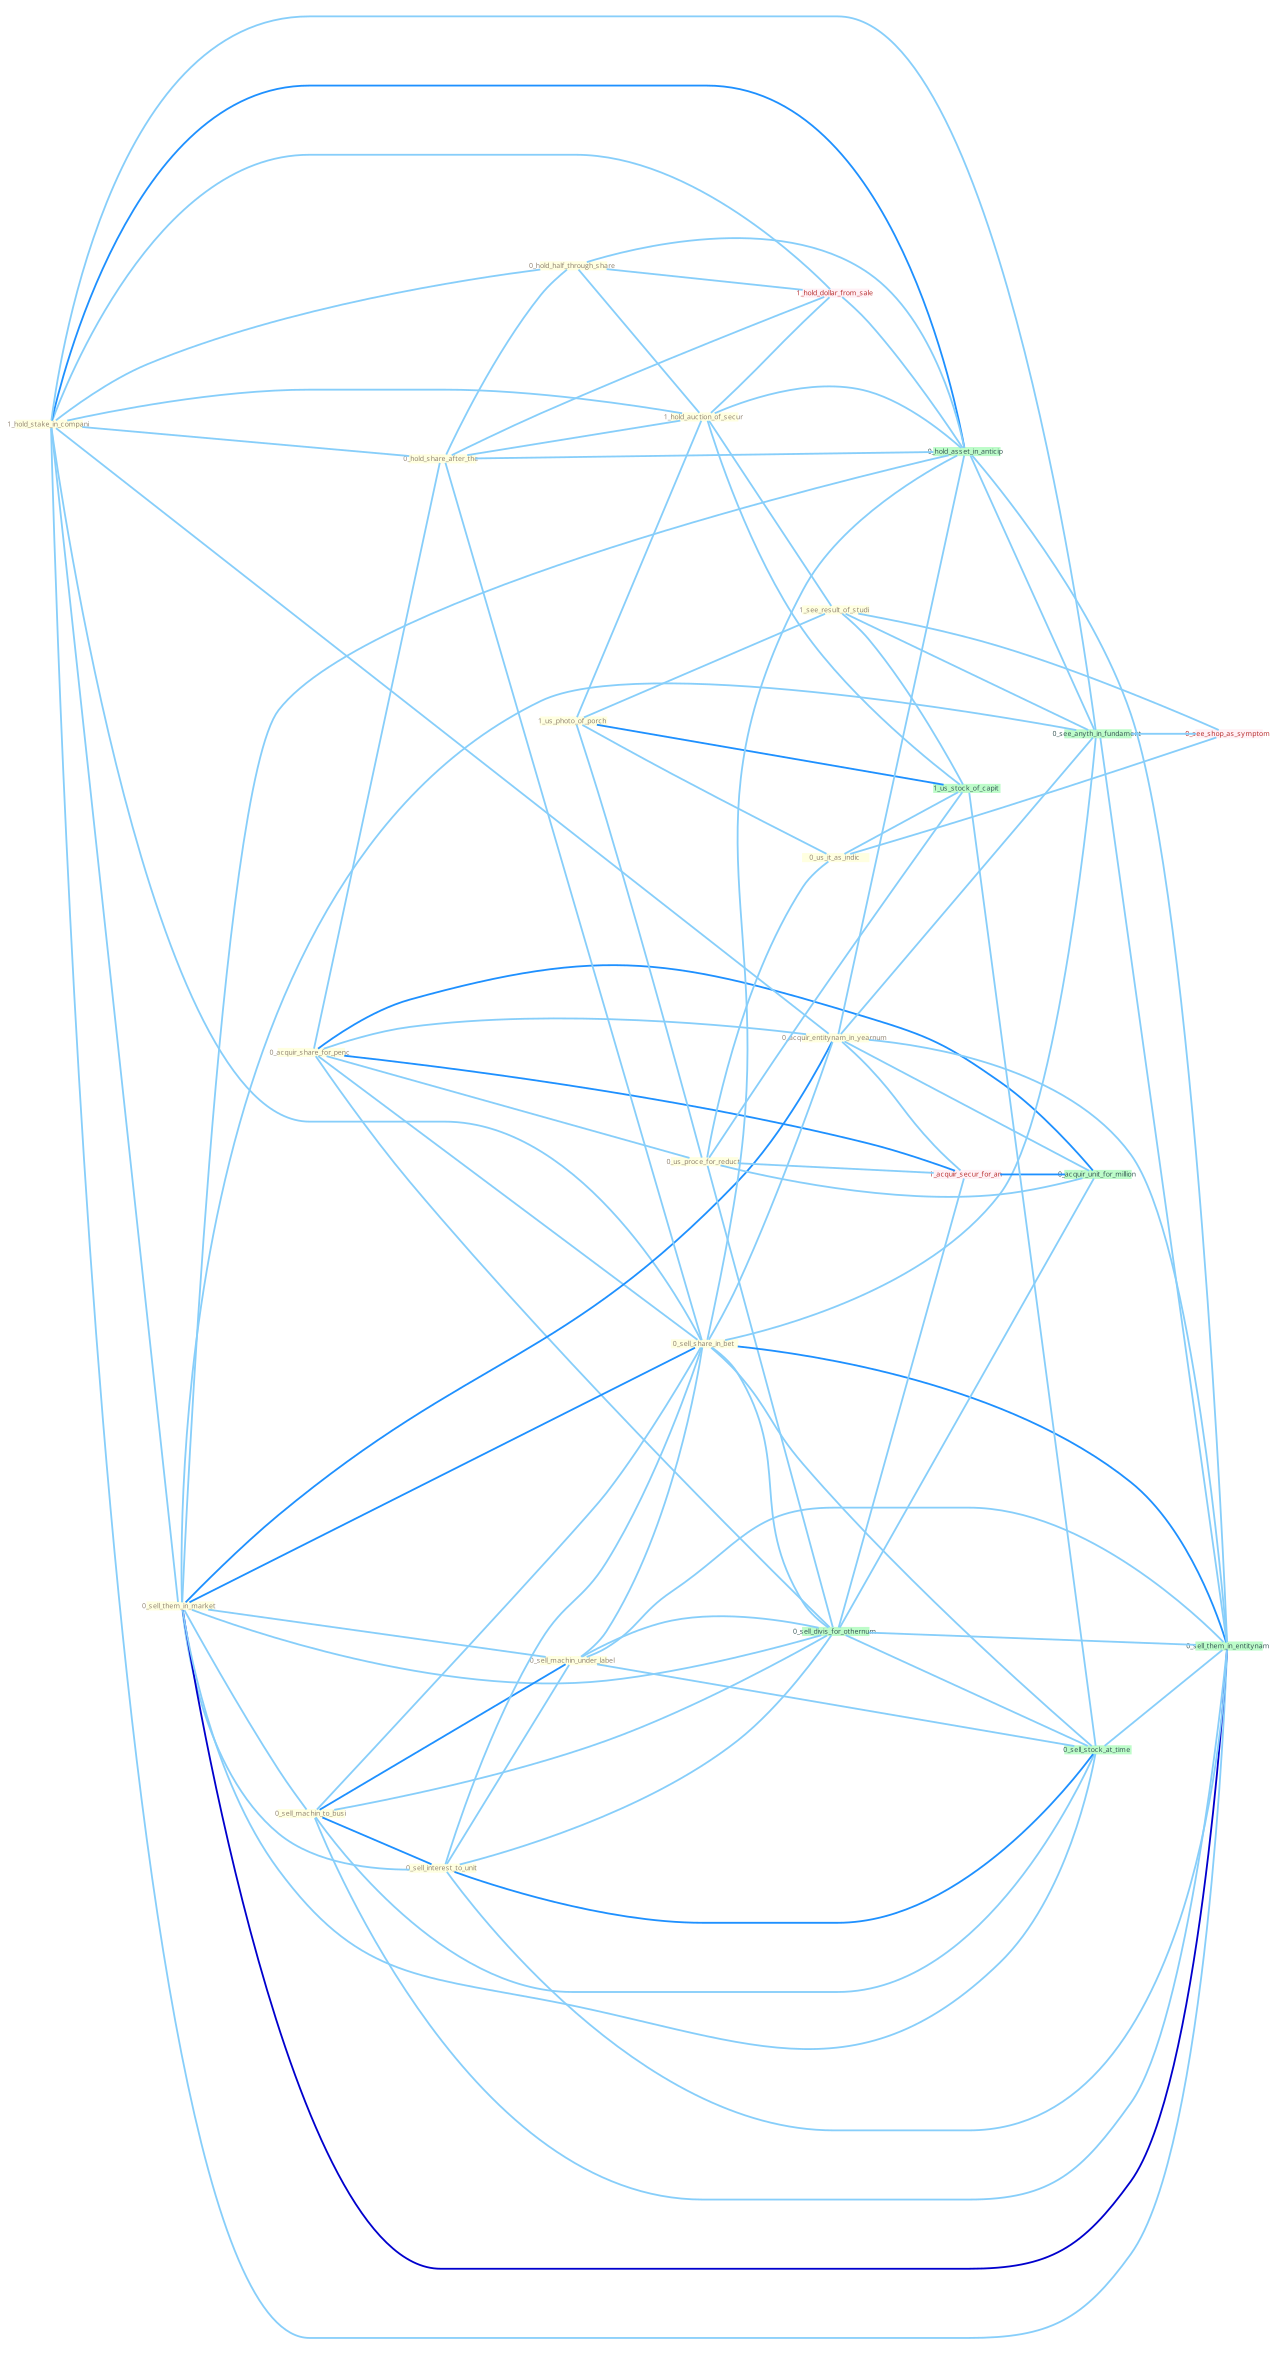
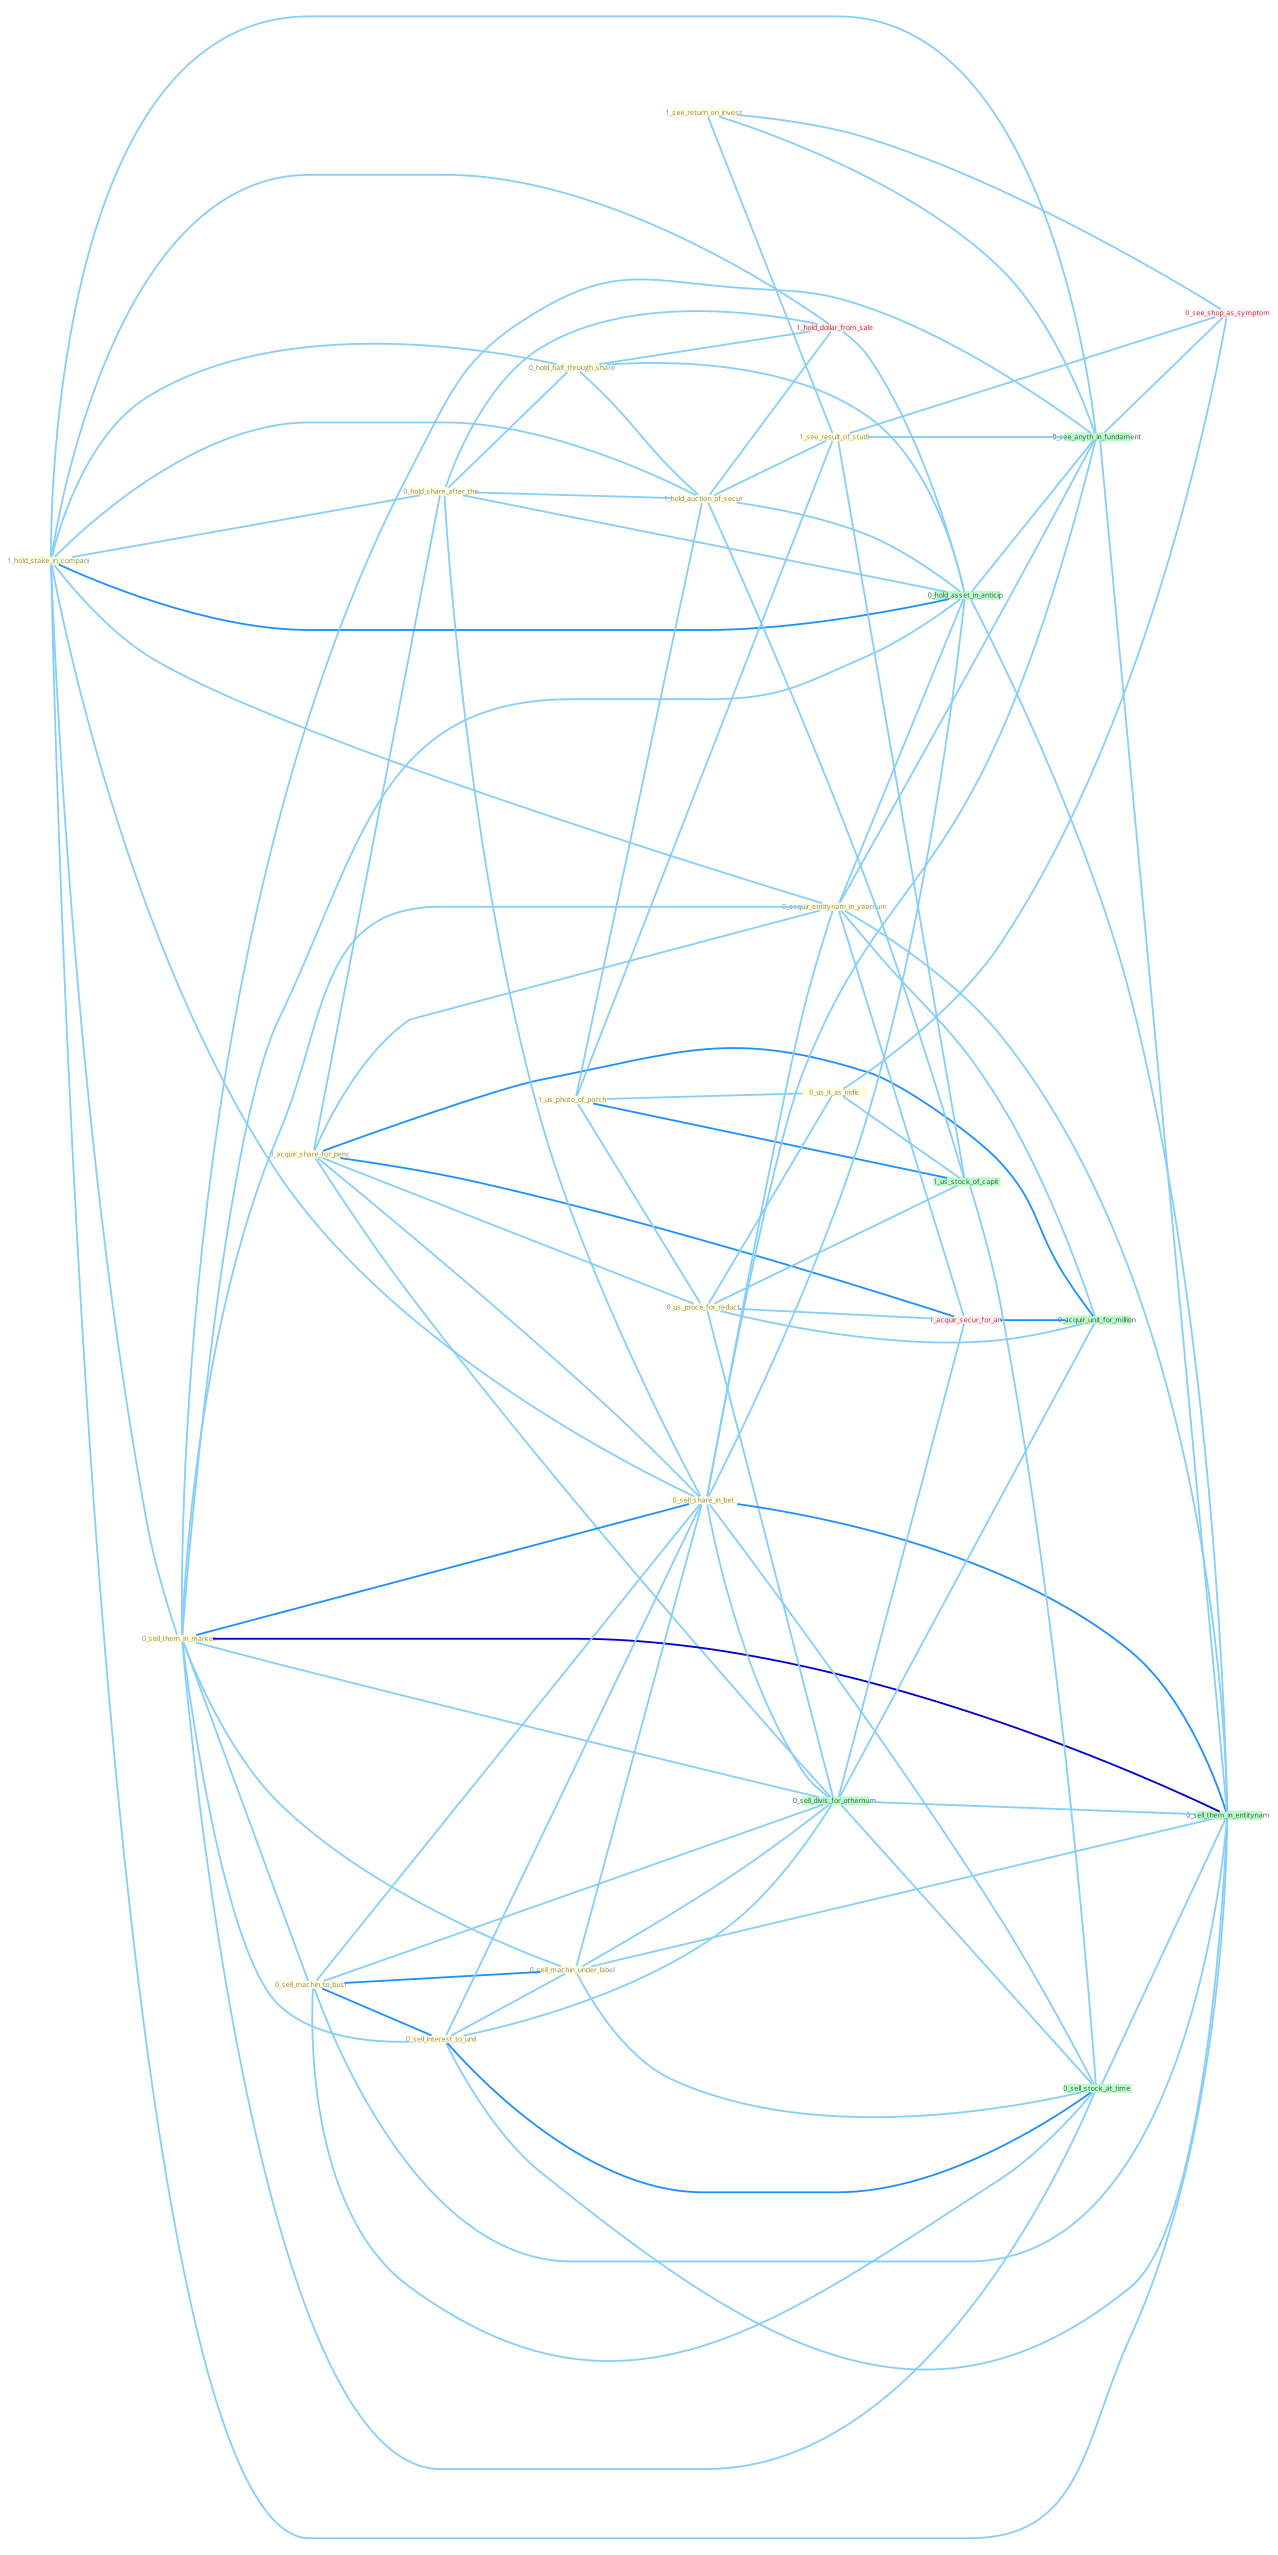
node "1_see_return_on_invest": added
edge "0_acquir_entitynam_in_yearnum" -- "0_sell_them_in_market": color #1e90ff -> #87cefa
